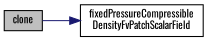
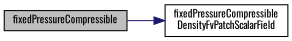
node "clone": label "clone" -> "fixedPressureCompressible"
